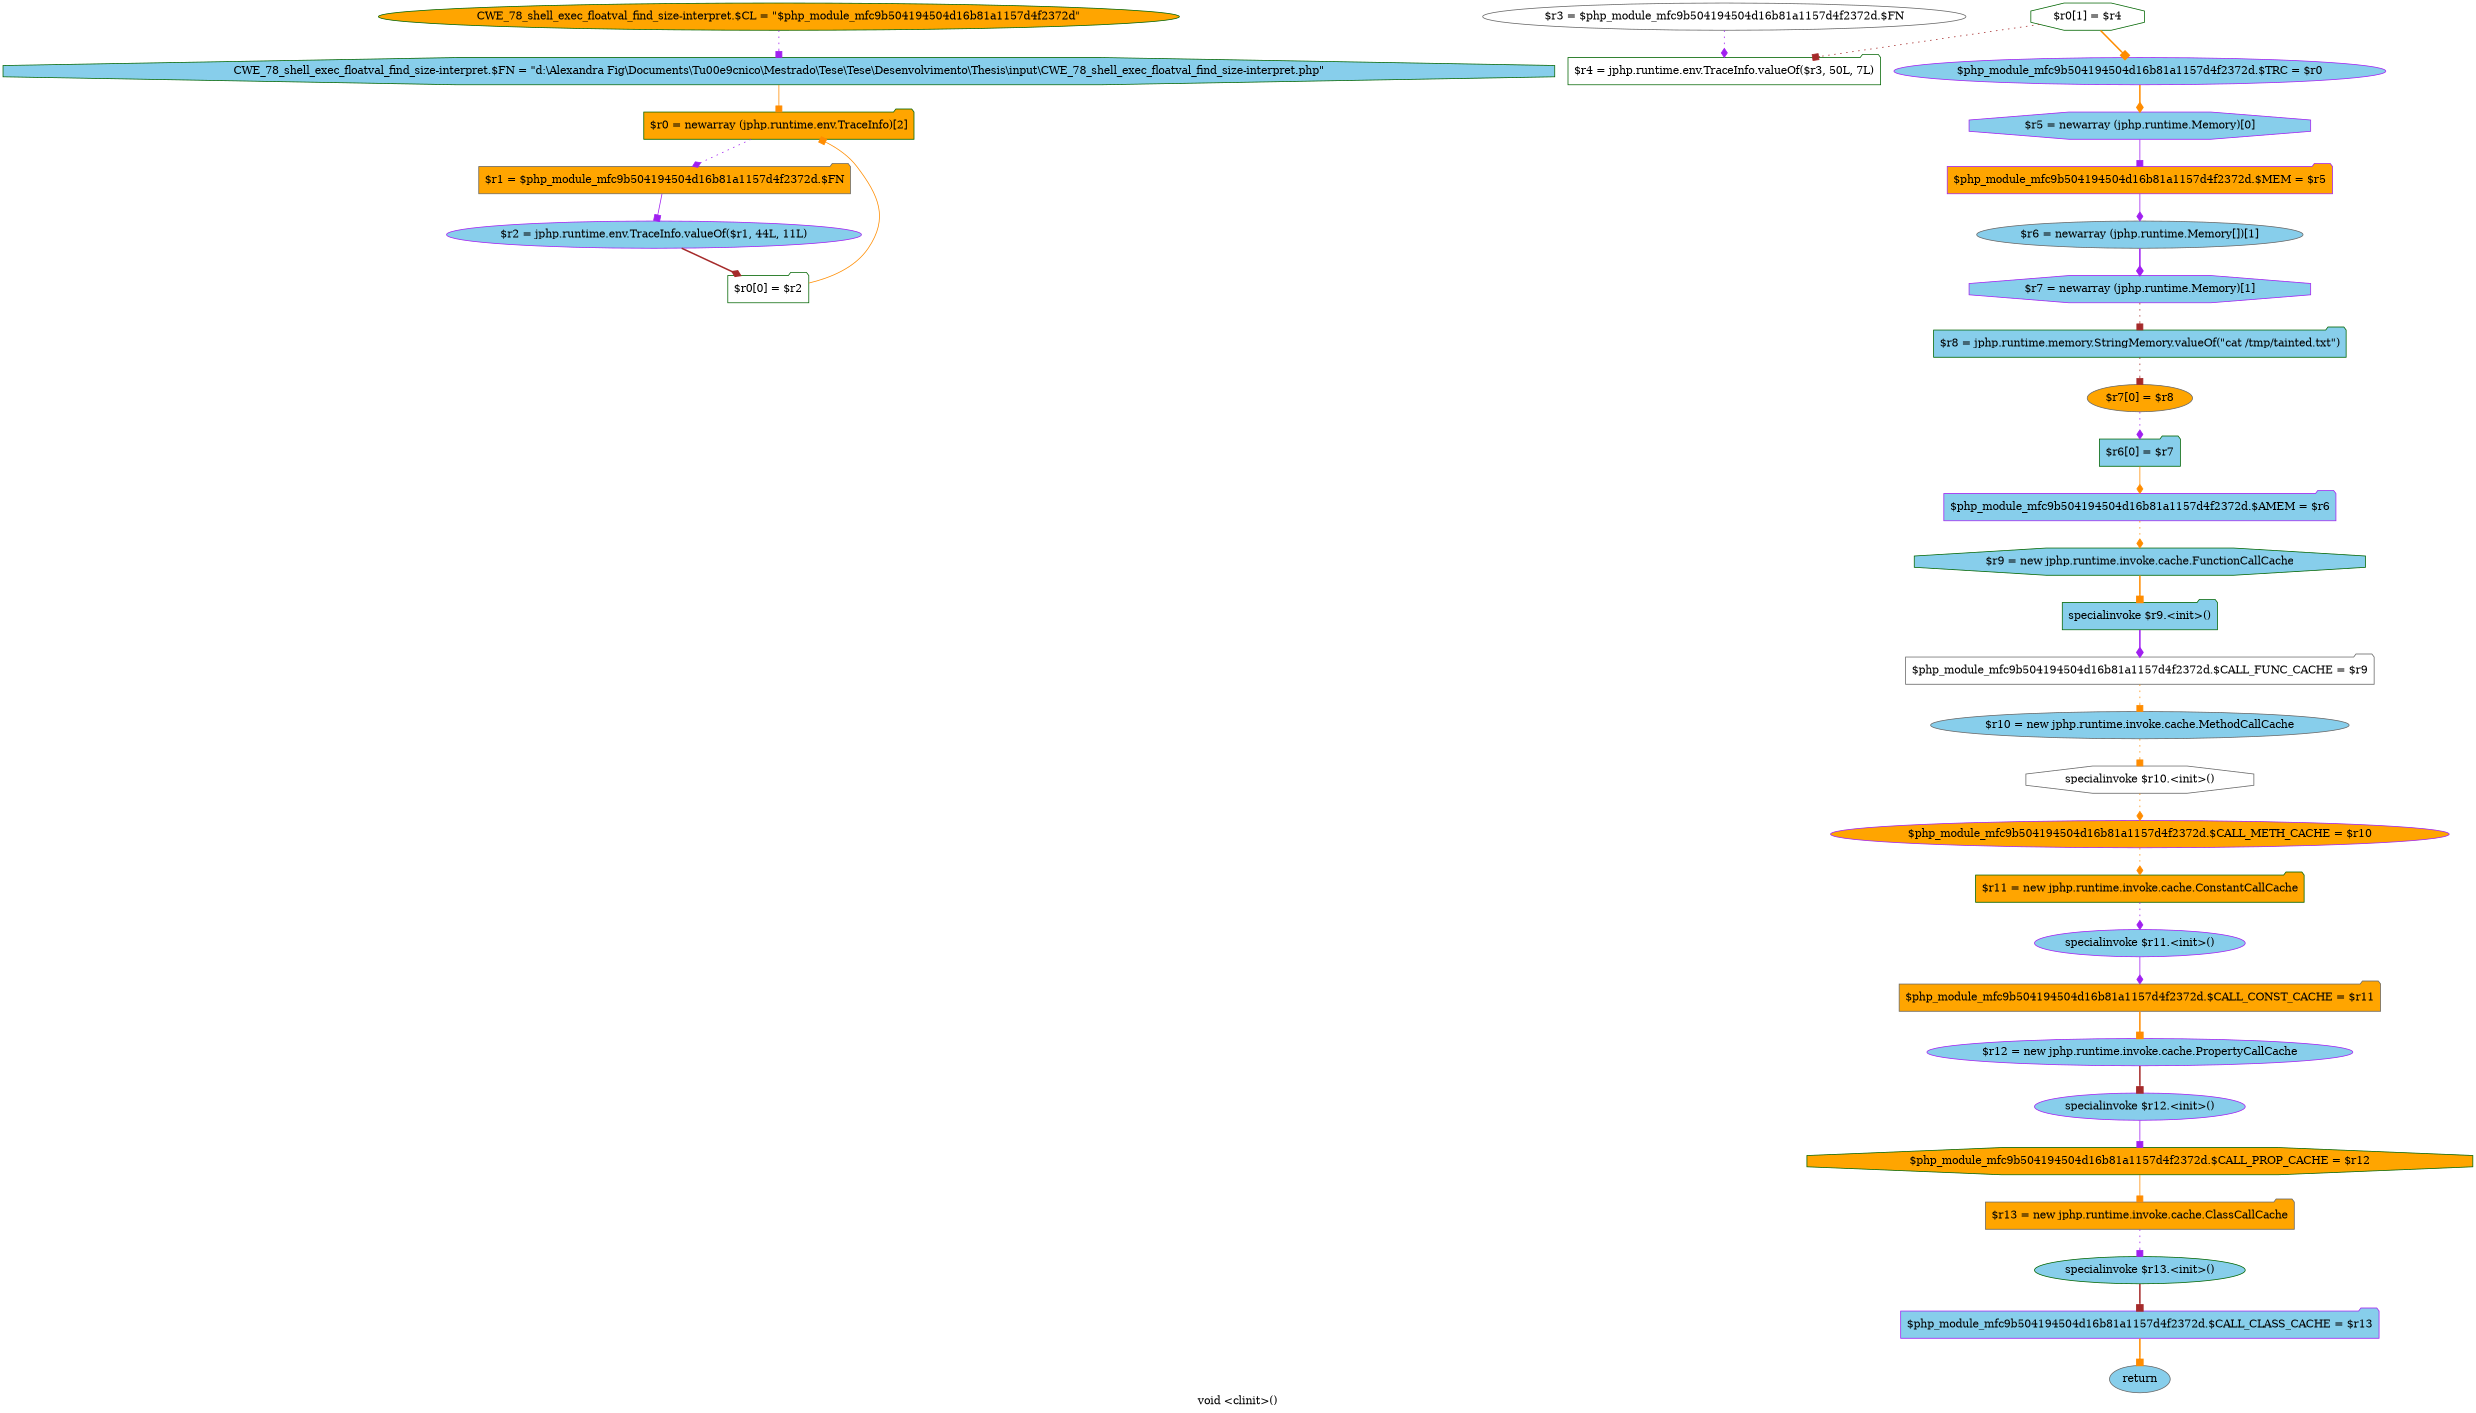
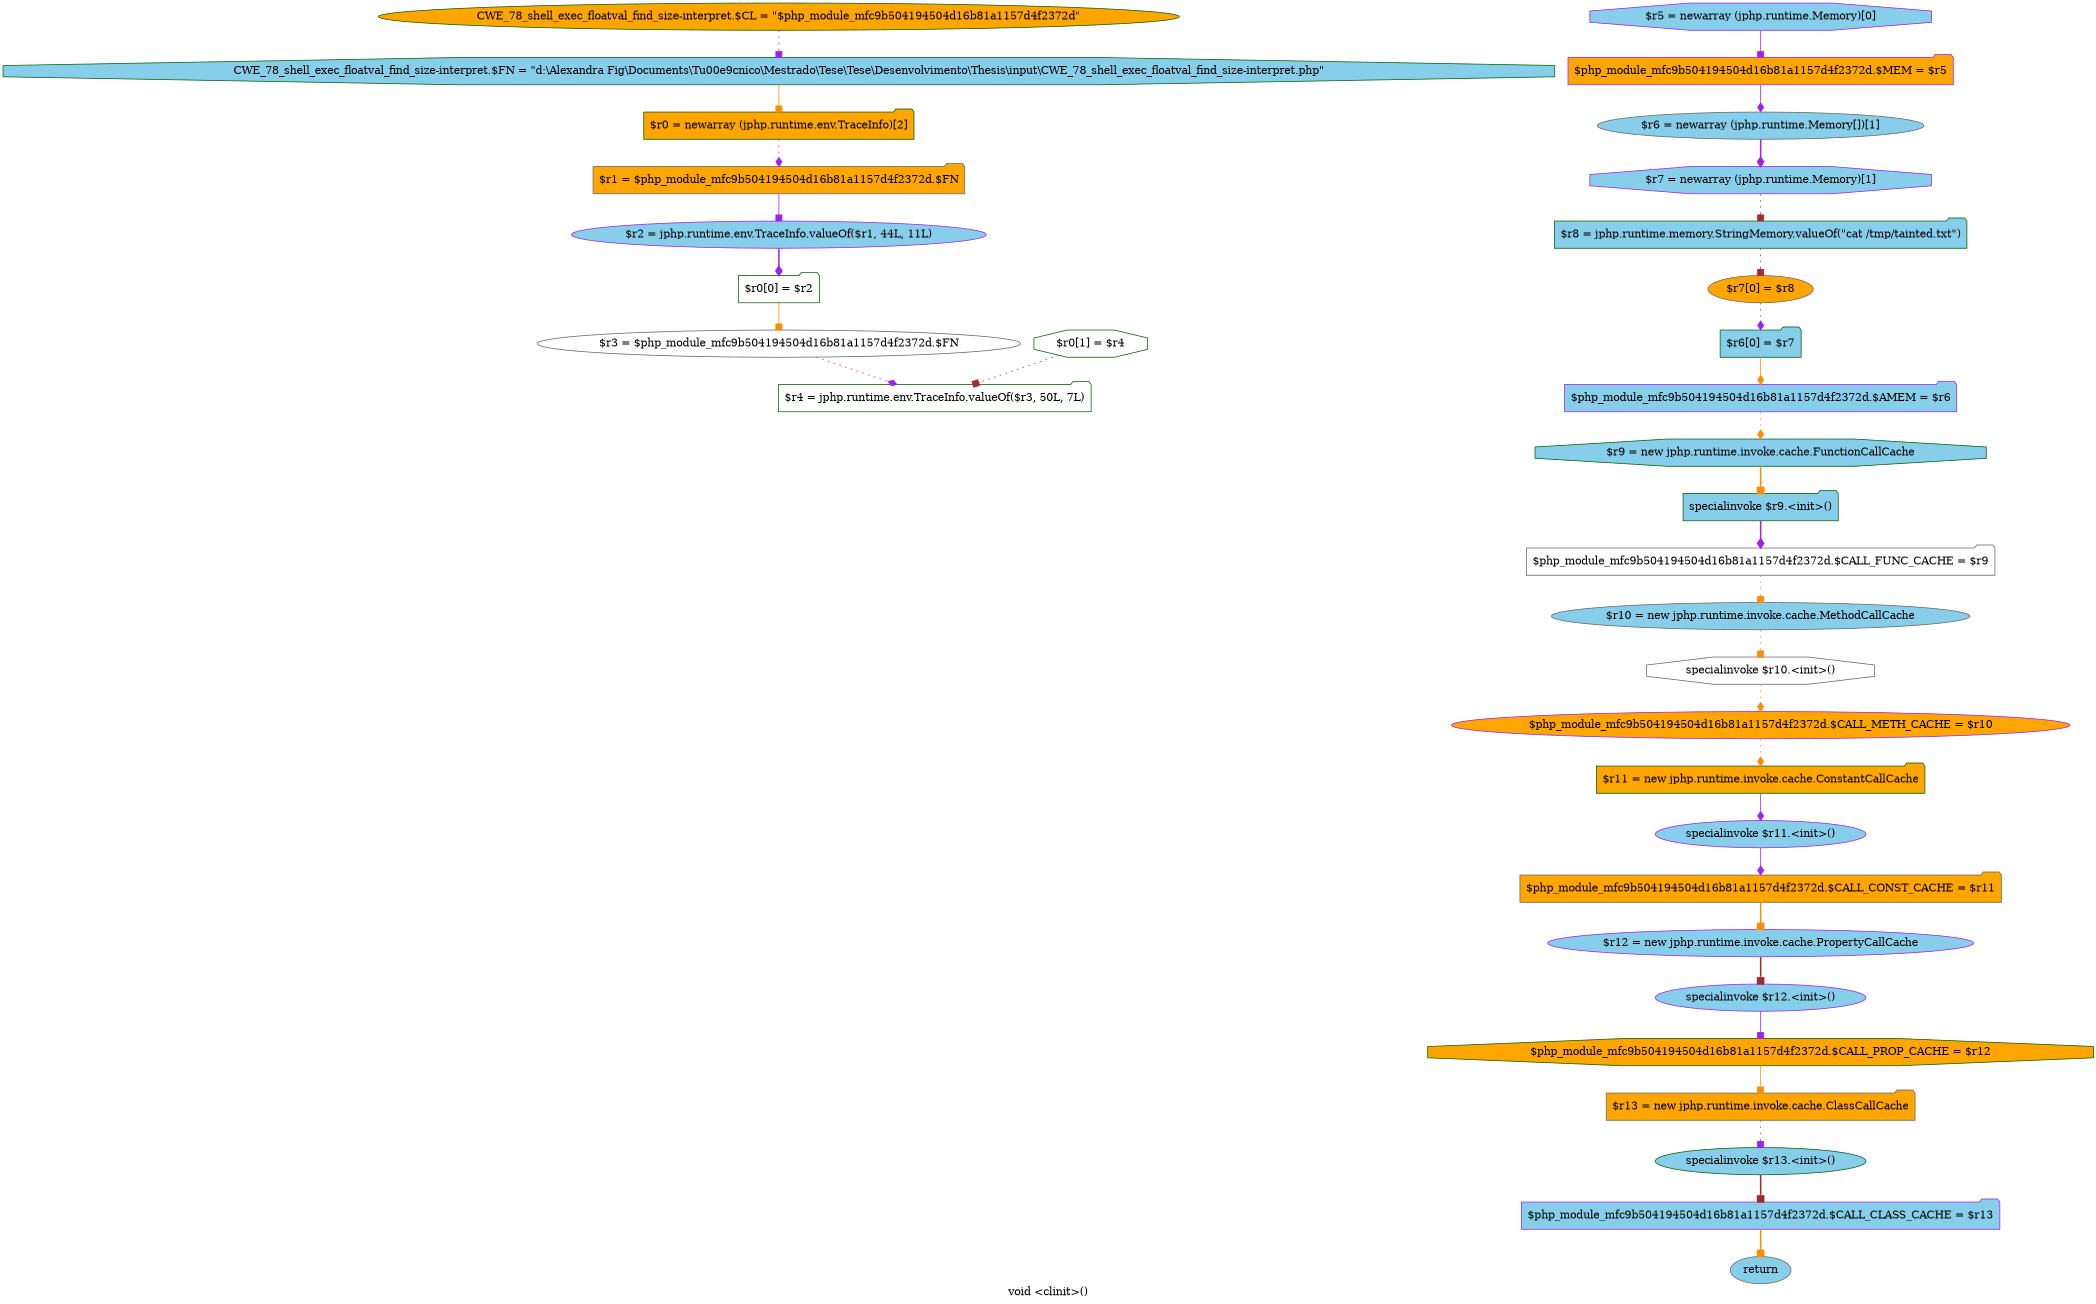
node "$php_module_mfc9b504194504d16b81a1157d4f2372d.$TRC = $r0": removed
edge "$r0[0] = $r2" -> "$r0 = newarray (jphp.runtime.env.TraceInfo)[2]": now "$r0[0] = $r2" -> "$r3 = $php_module_mfc9b504194504d16b81a1157d4f2372d.$FN"
edge "$r2 = jphp.runtime.env.TraceInfo.valueOf($r1, 44L, 11L)" -> "$r0[0] = $r2": color brown -> purple
edge "$r11 = new jphp.runtime.invoke.cache.ConstantCallCache" -> "specialinvoke $r11.<init>()": style dotted -> solid
